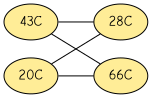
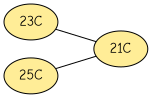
node "43C": label "43C" -> "23C"
node "28C": label "28C" -> "21C"
node "20C": label "20C" -> "25C"
node "66C": removed
